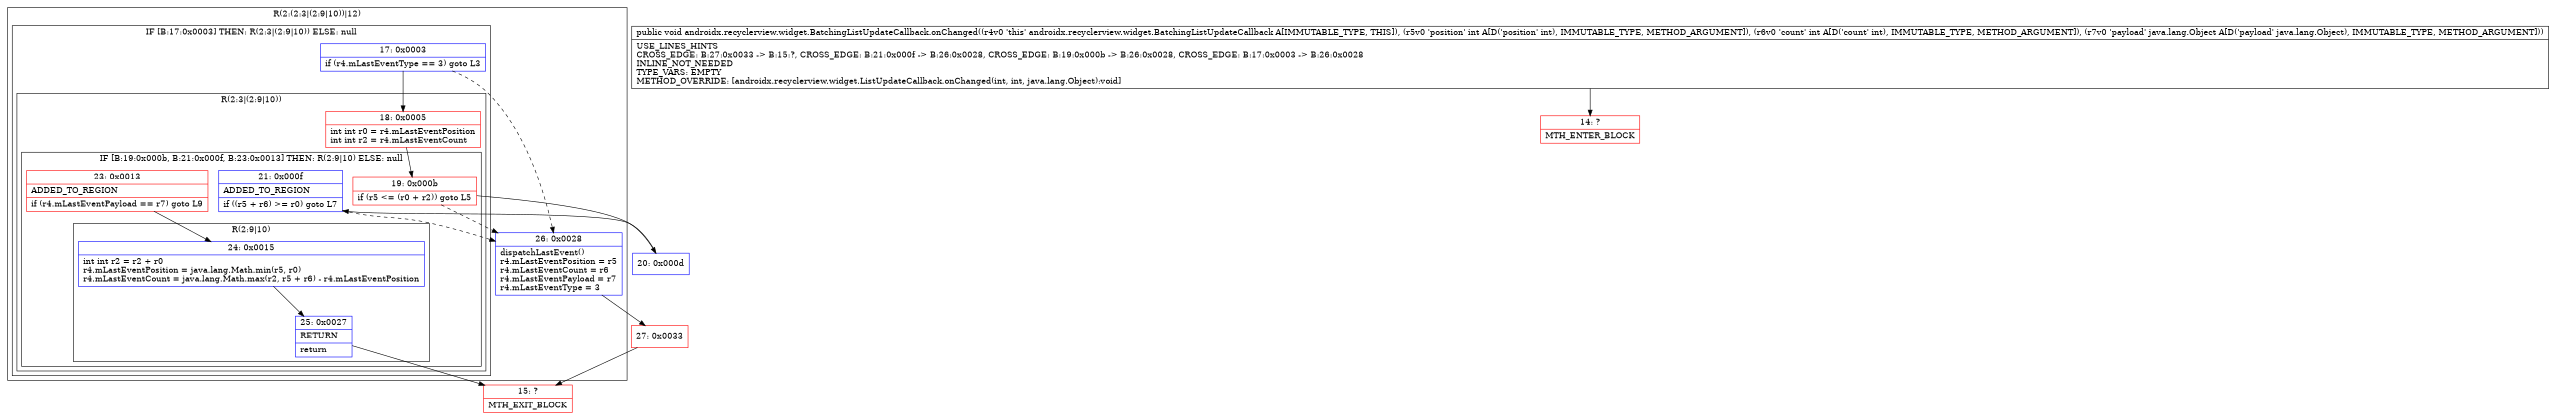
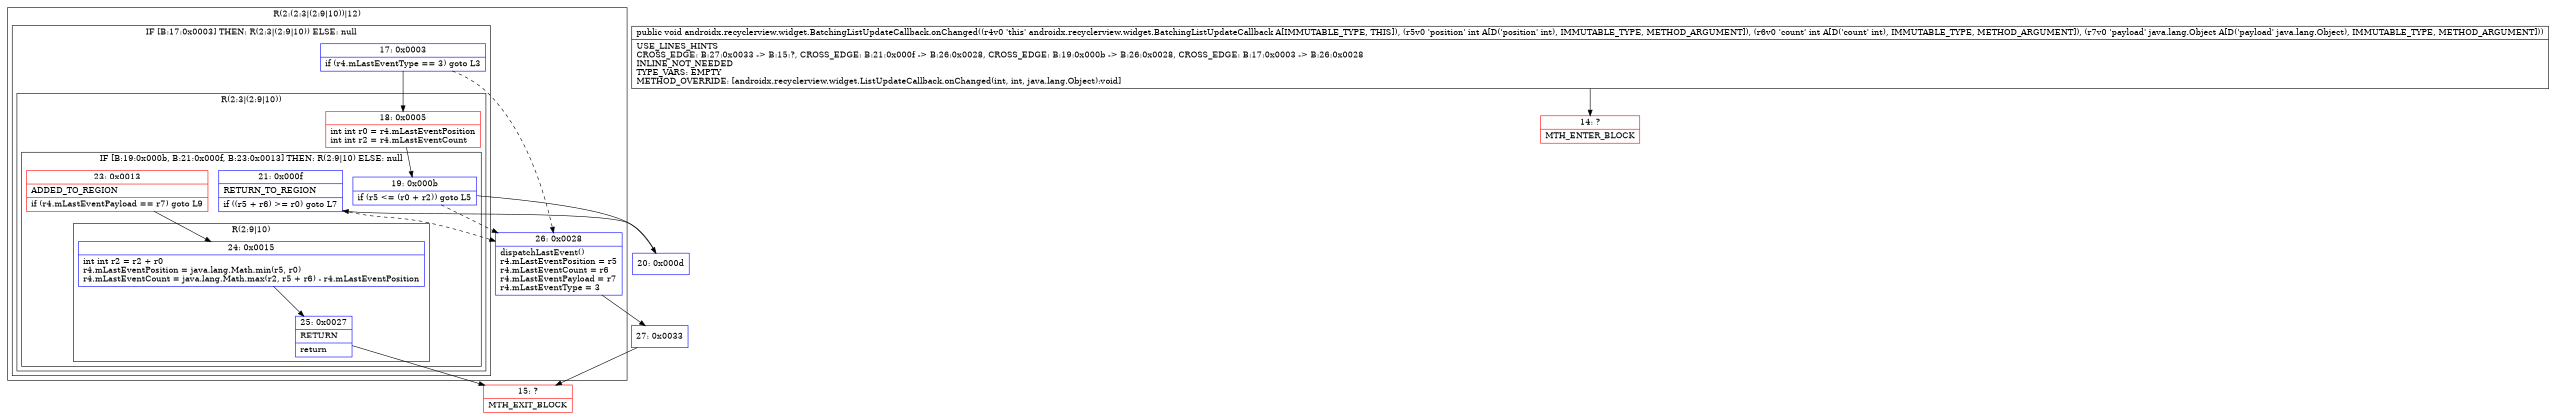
node "21: 0x000f": text "ADDED_TO_REGION" -> "RETURN_TO_REGION"
node "19: 0x000b": color red -> blue
node "27: 0x0033": color red -> blue
